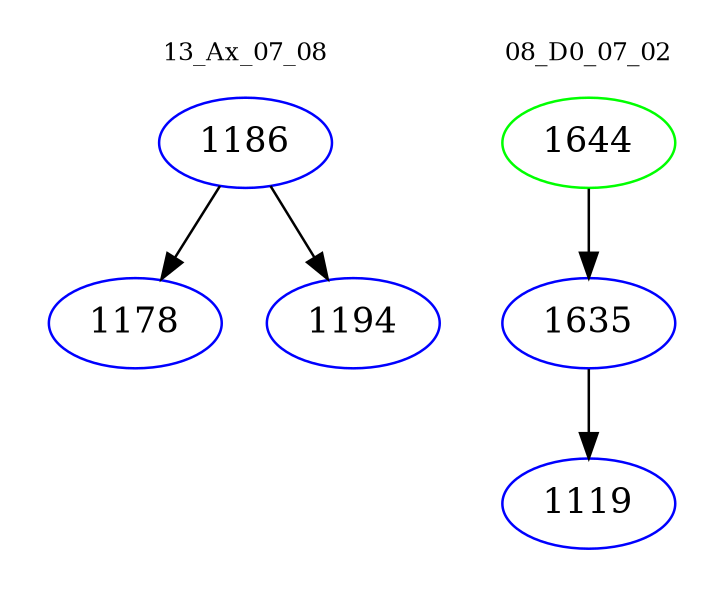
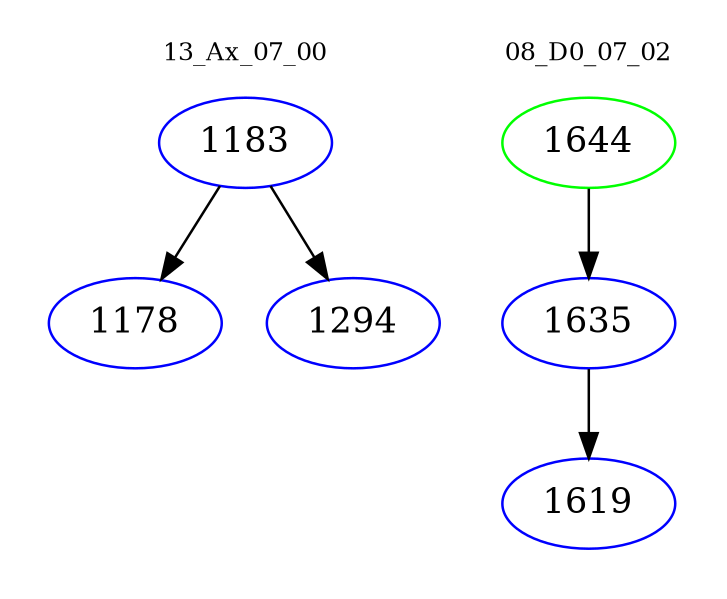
cluster "13_Ax_07_08": label "13_Ax_07_08" -> "13_Ax_07_00"
node "1186": label "1186" -> "1183"
node "1194": label "1194" -> "1294"
node "1119": label "1119" -> "1619"
